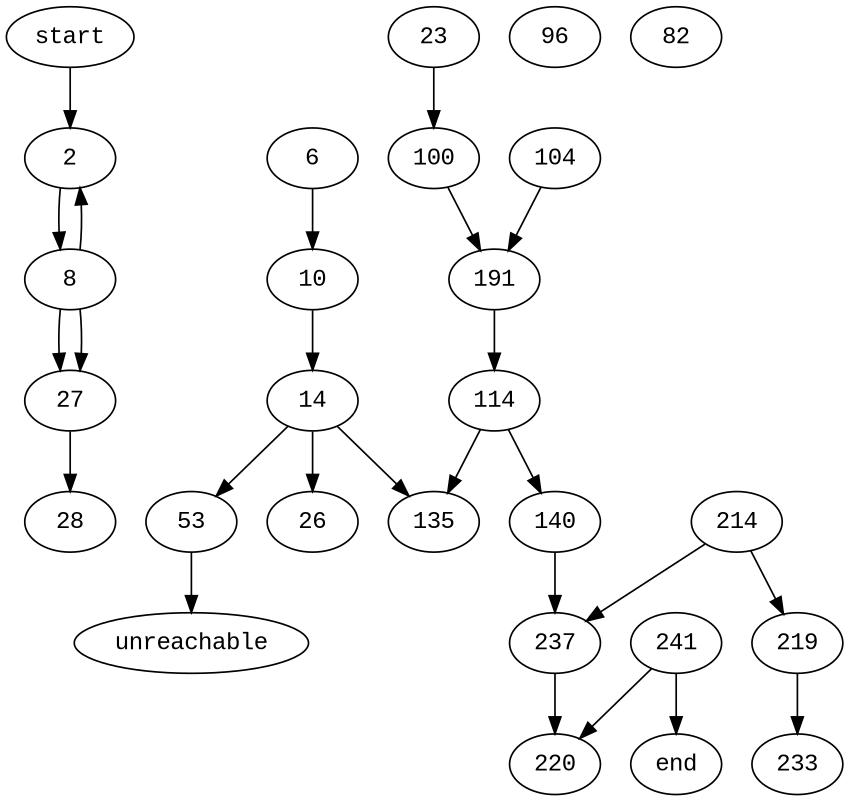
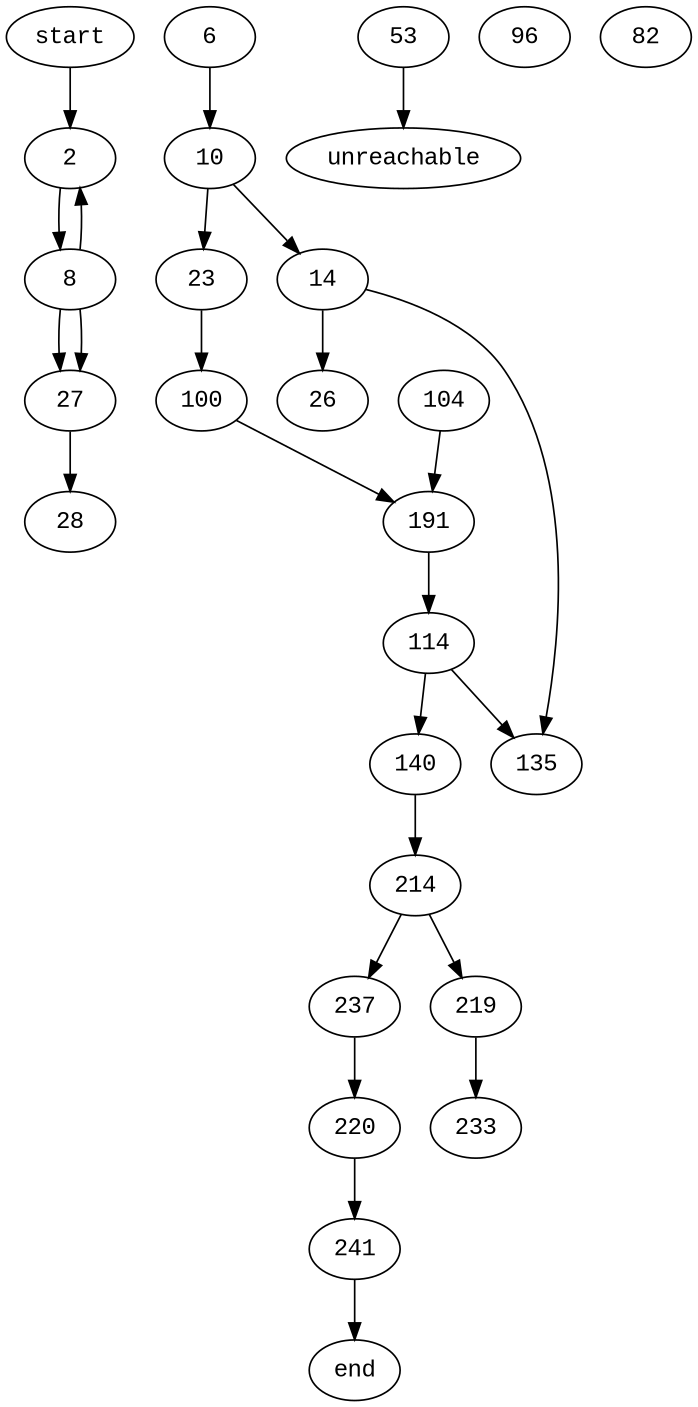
edge "10" -> "23": added
edge "14" -> "53": removed
edge "140" -> "237": now "140" -> "214"
edge "241" -> "220": reversed
